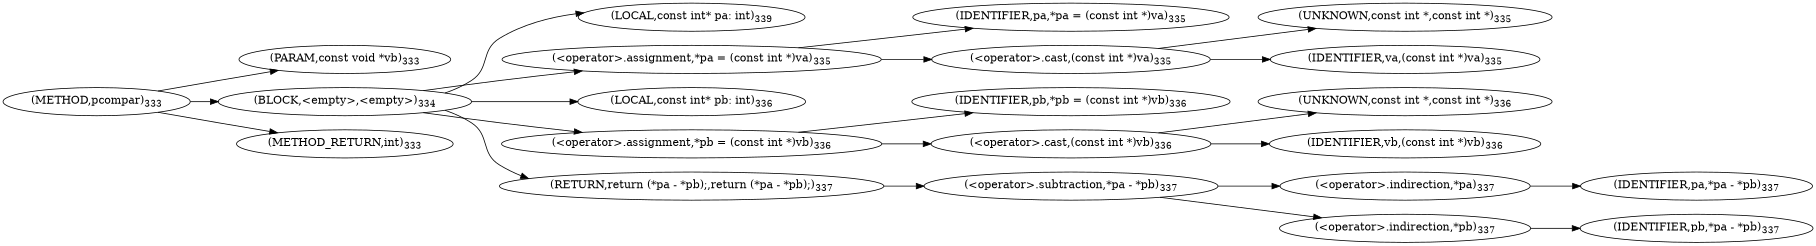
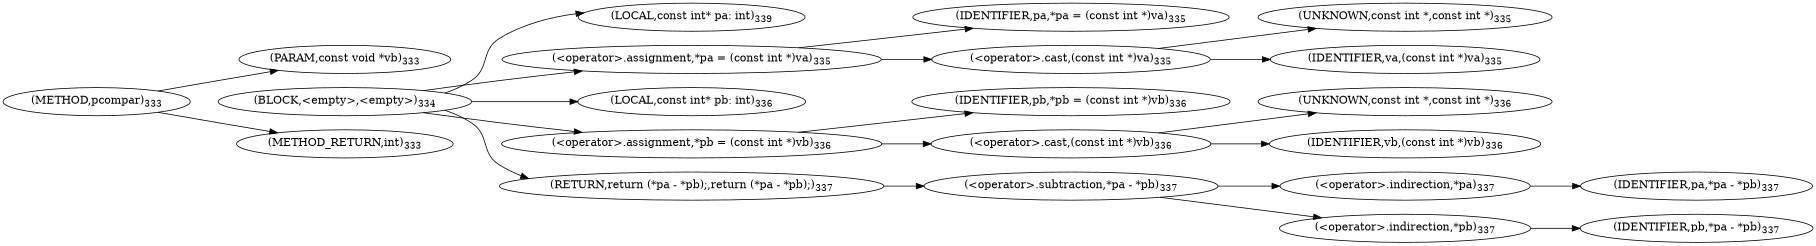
edge "(METHOD,pcompar)" -> "(BLOCK,<empty>,<empty>)": removed
